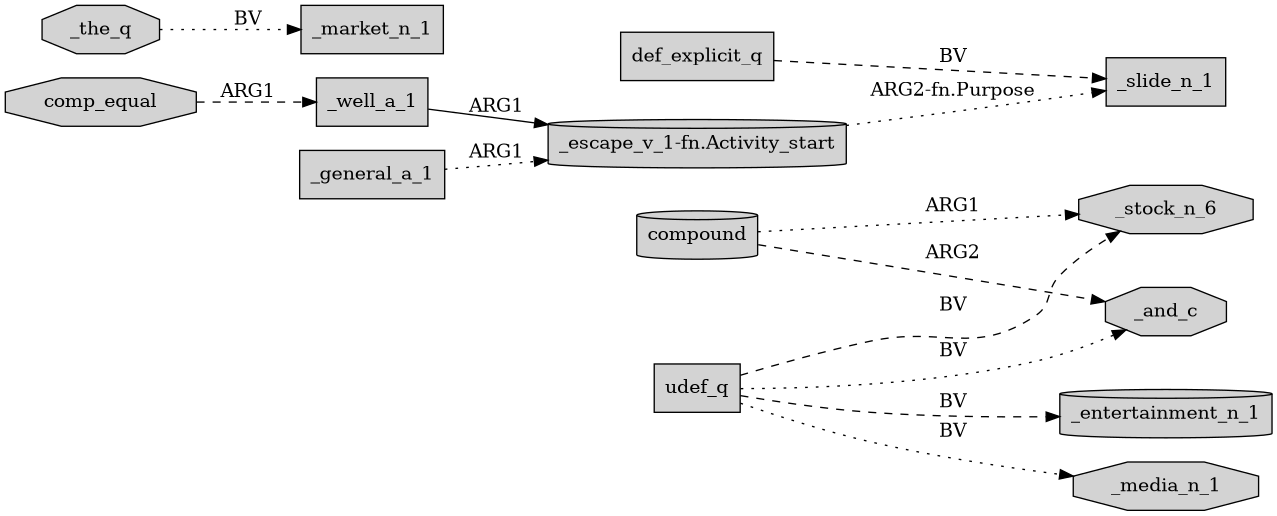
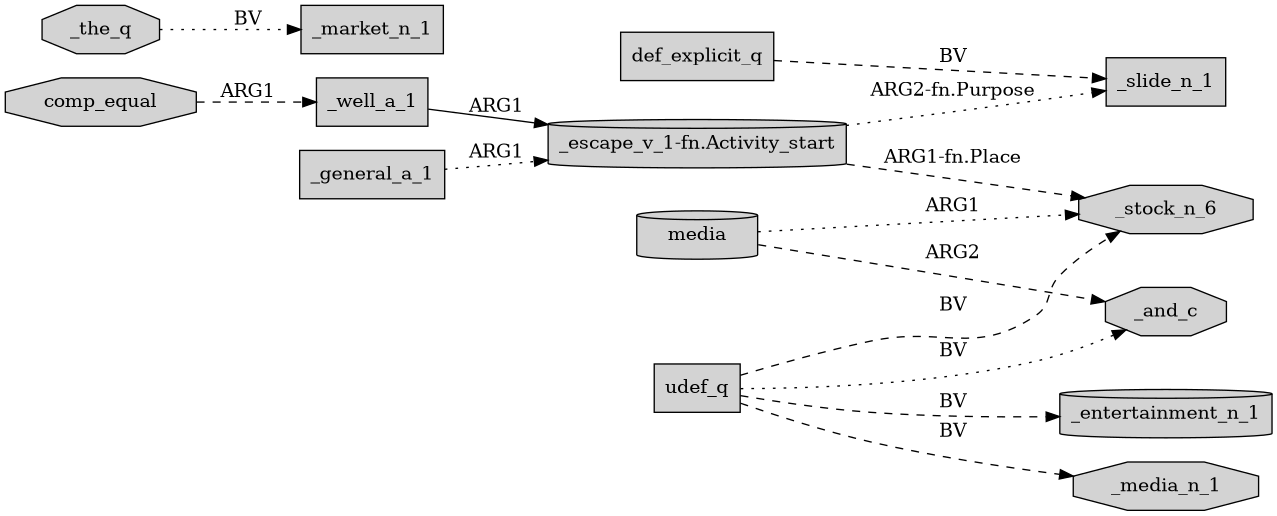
edge "_escape_v_1-fn.Activity_start" -> "_stock_n_6": added, label "ARG1-fn.Place"
node "compound": label "compound" -> "media"
edge "udef_q" -> "_media_n_1": style dotted -> dashed
